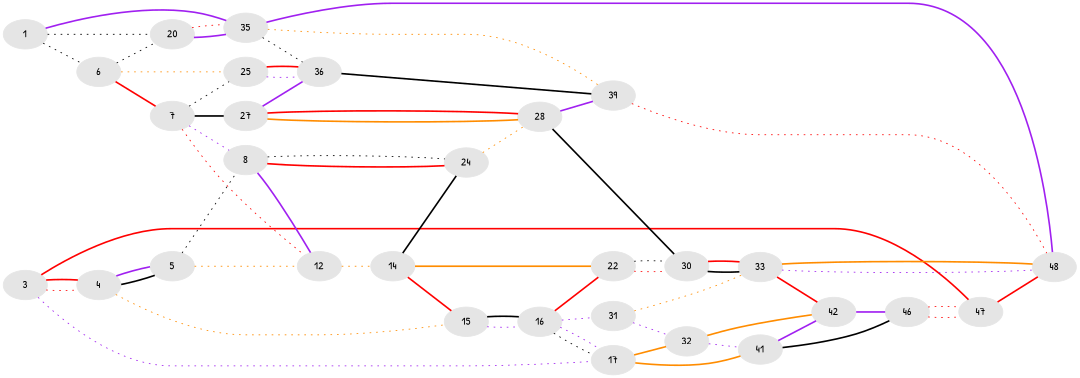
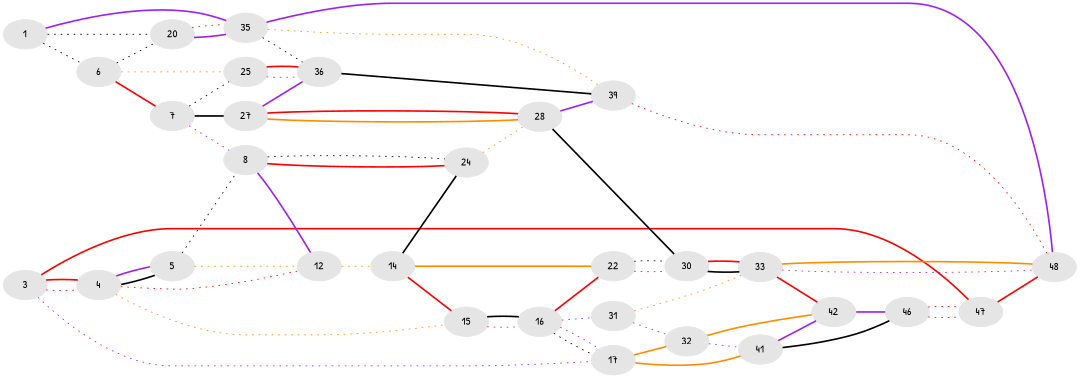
edge "7" -- "12": now "4" -- "12"
